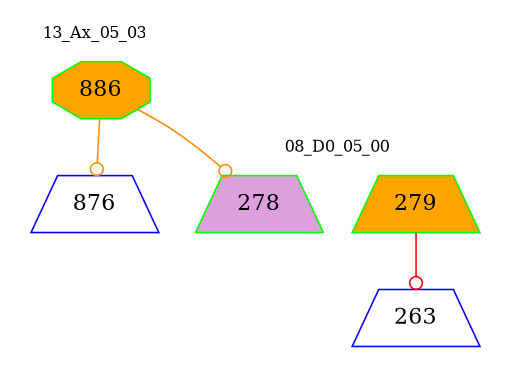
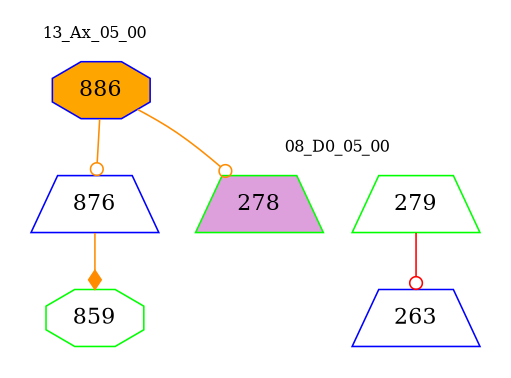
cluster "13_Ax_05_03": label "13_Ax_05_03" -> "13_Ax_05_00"
node "886": color green -> blue
node "279": fillcolor orange -> white
node "859": added
